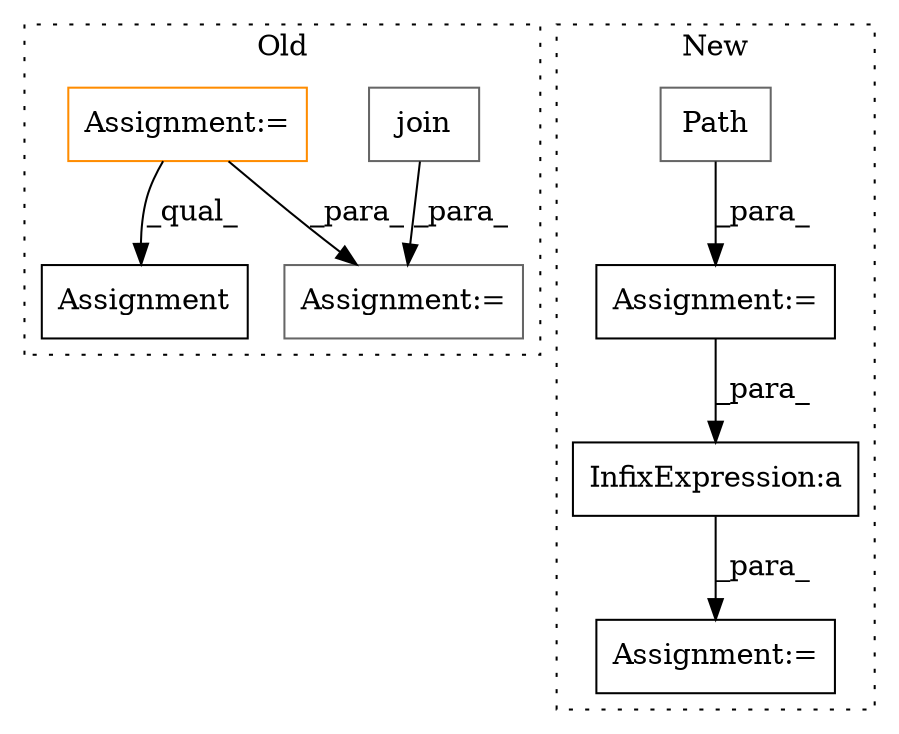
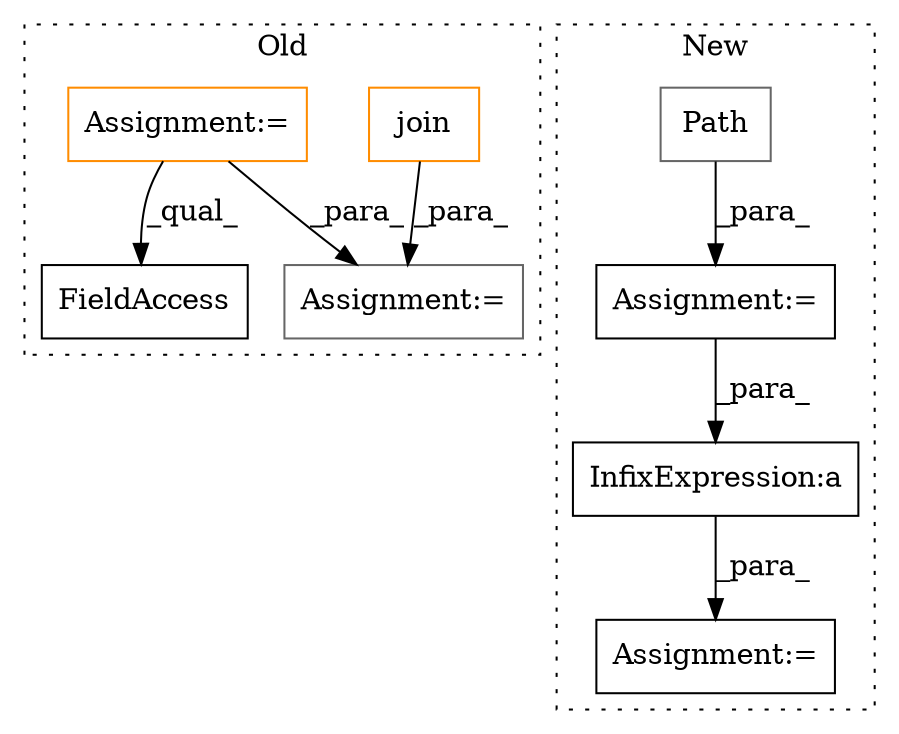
node "join": color gray40 -> darkorange
node "Assignment": label "Assignment" -> "FieldAccess"
